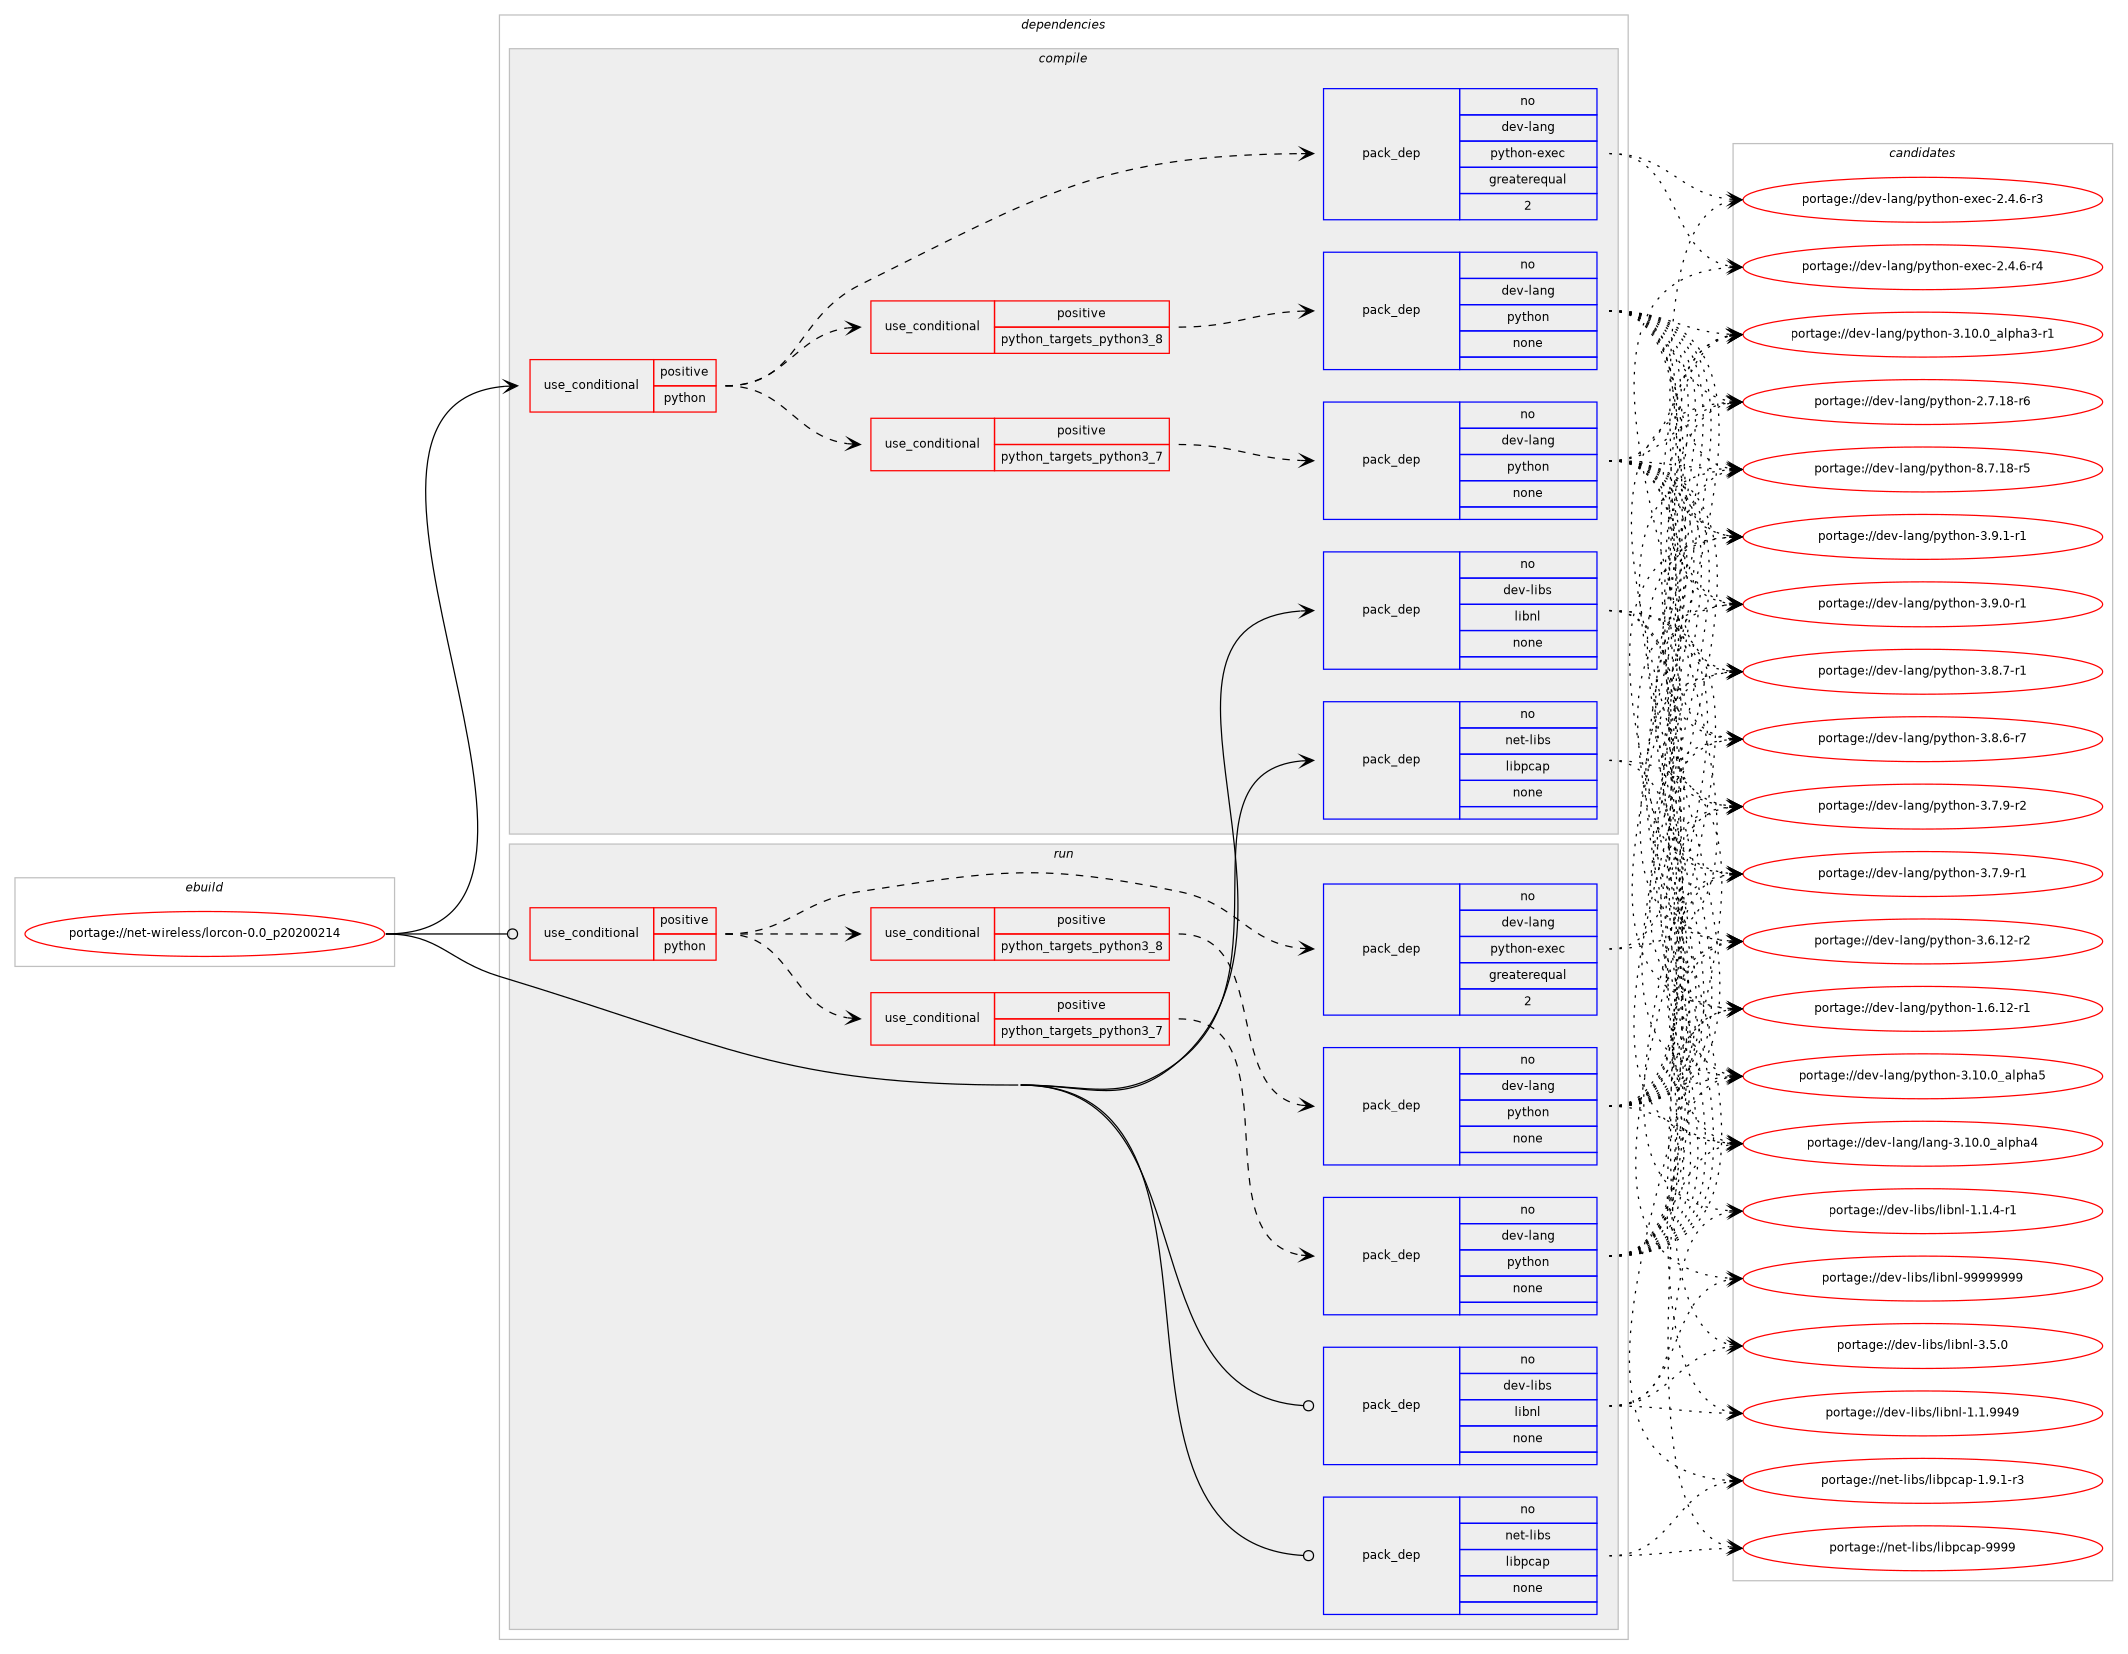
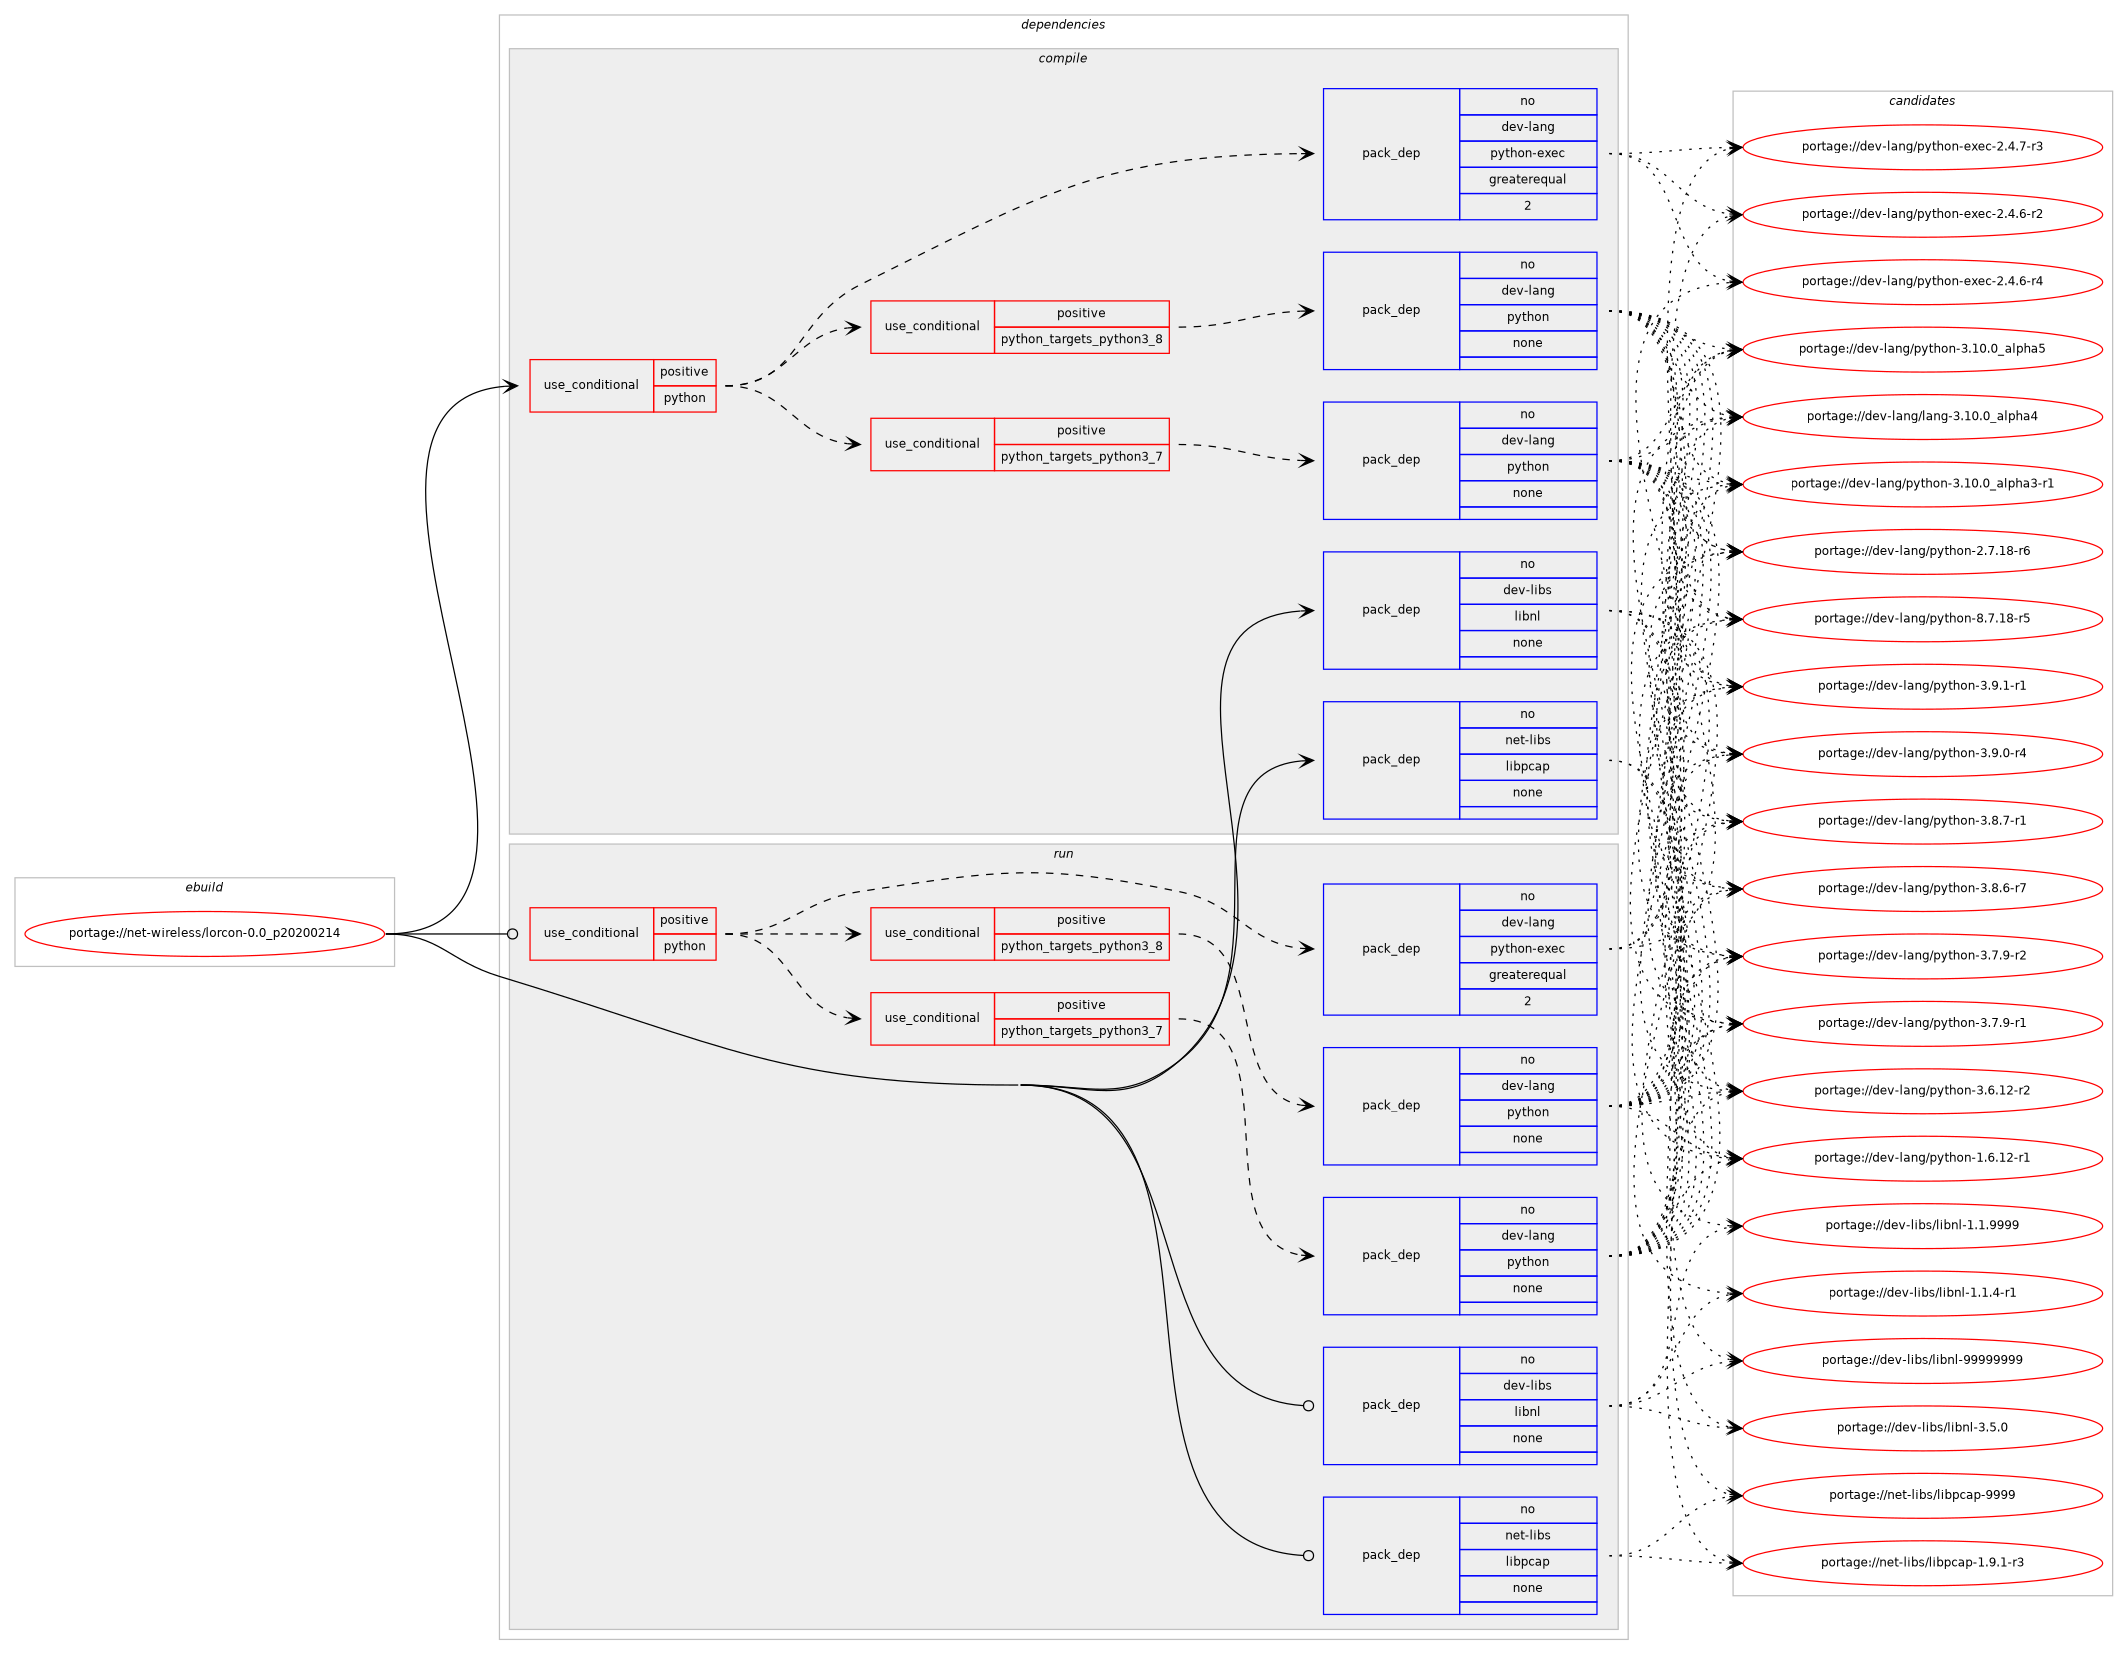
node "portage://dev-lang/python-exec-2.4.6-r3": label "portage://dev-lang/python-exec-2.4.6-r3" -> "portage://dev-lang/python-exec-2.4.7-r3"
node "portage://dev-lang/python-exec-2.4.6-r2": added
node "portage://dev-lang/python-3.9.0-r1": label "portage://dev-lang/python-3.9.0-r1" -> "portage://dev-lang/python-3.9.0-r4"
node "portage://dev-libs/libnl-1.1.9949": label "portage://dev-libs/libnl-1.1.9949" -> "portage://dev-libs/libnl-1.1.9999"
